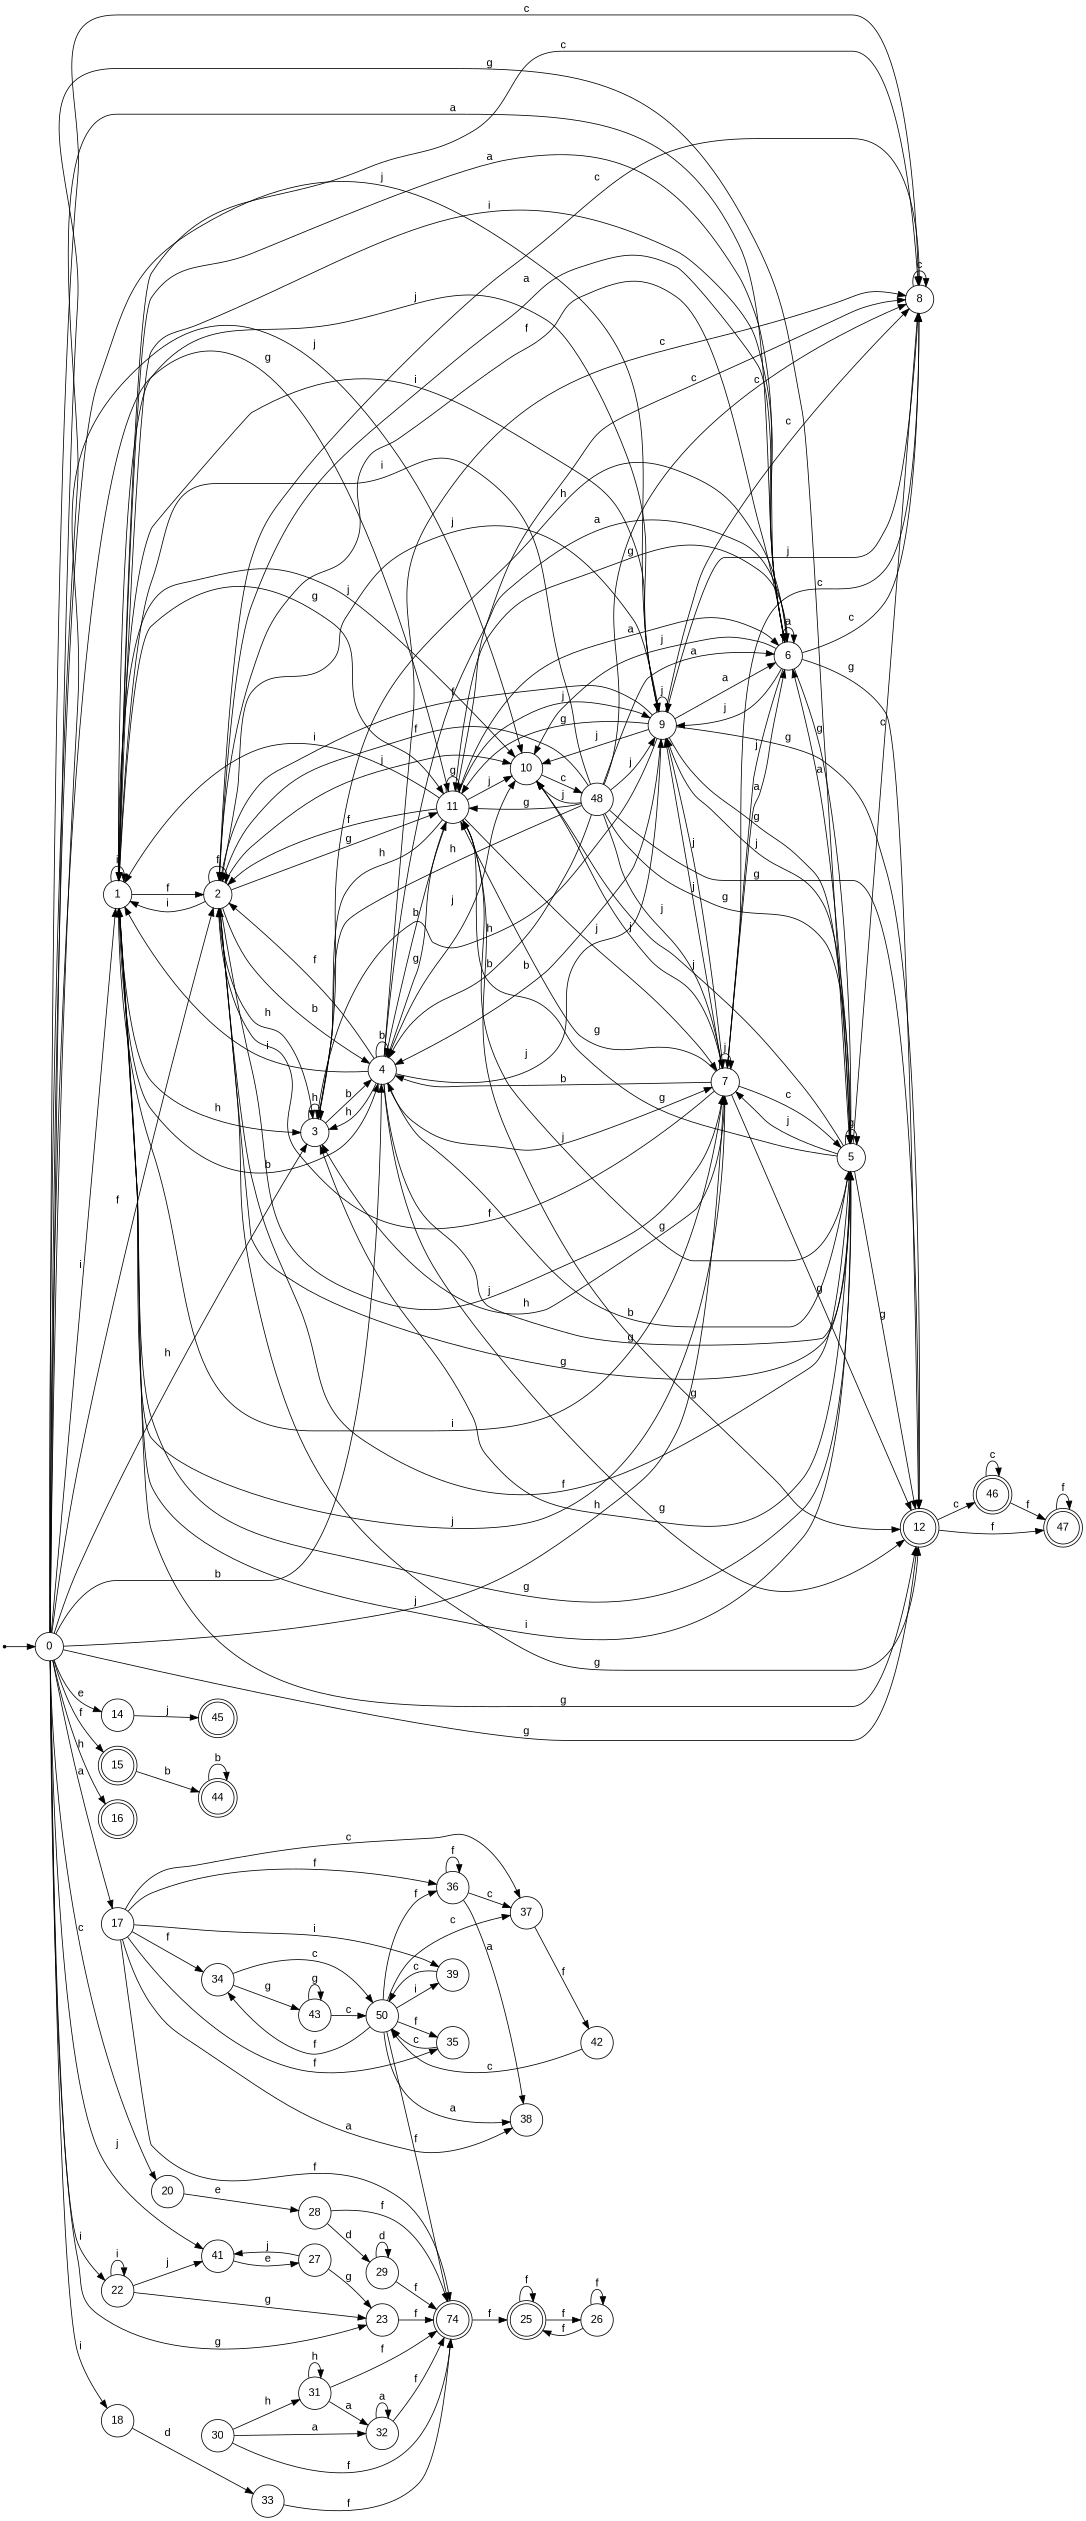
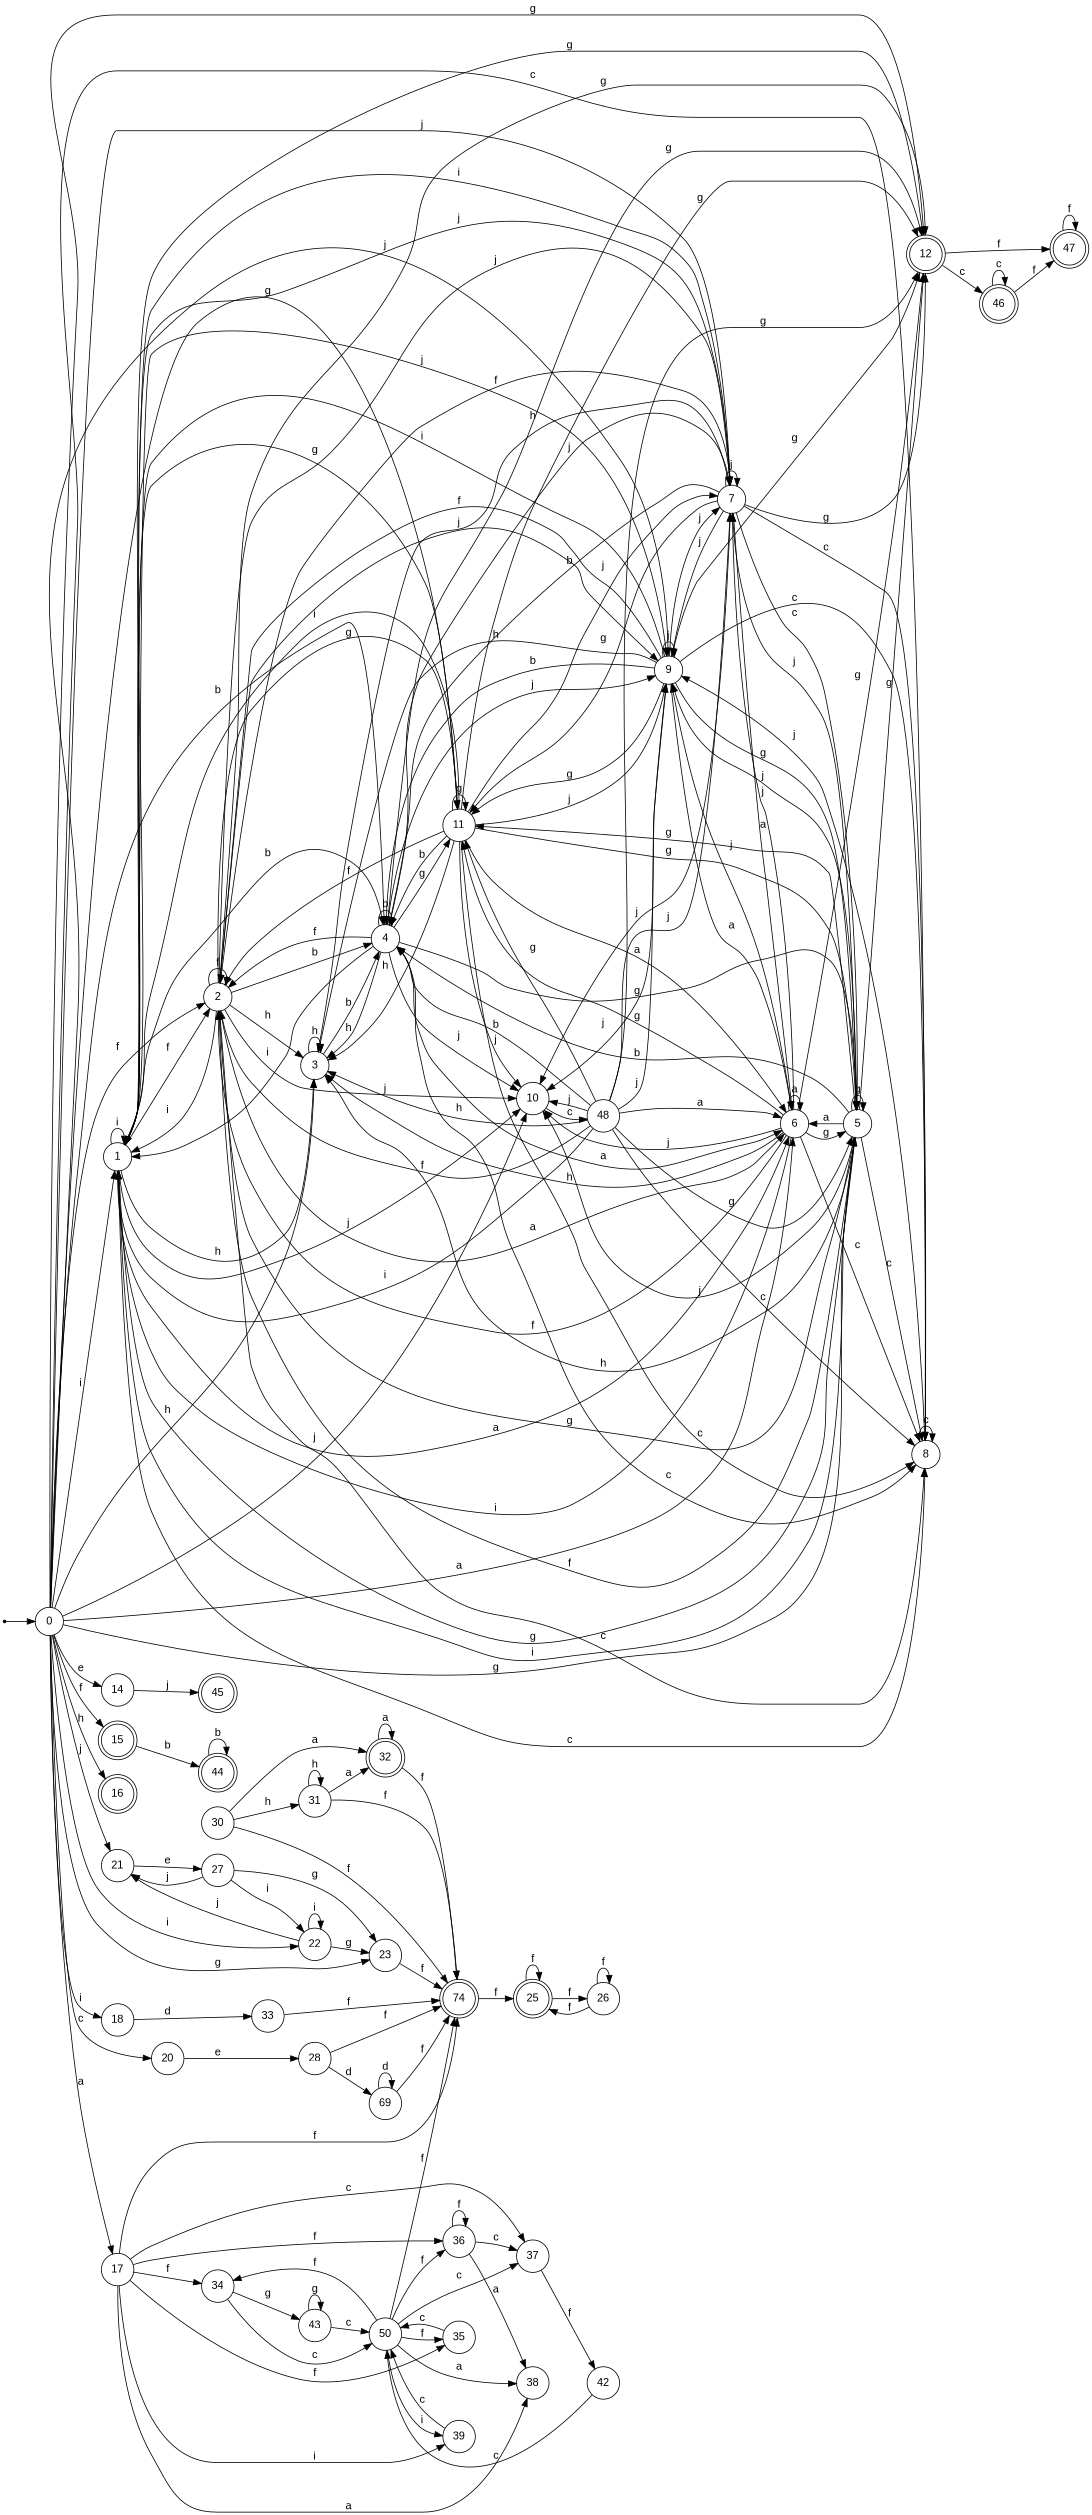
edge "27" -> "22": added, label "i"
node "41": label "41" -> "21"
node "29": label "29" -> "69"
node "32": shape circle -> doublecircle
